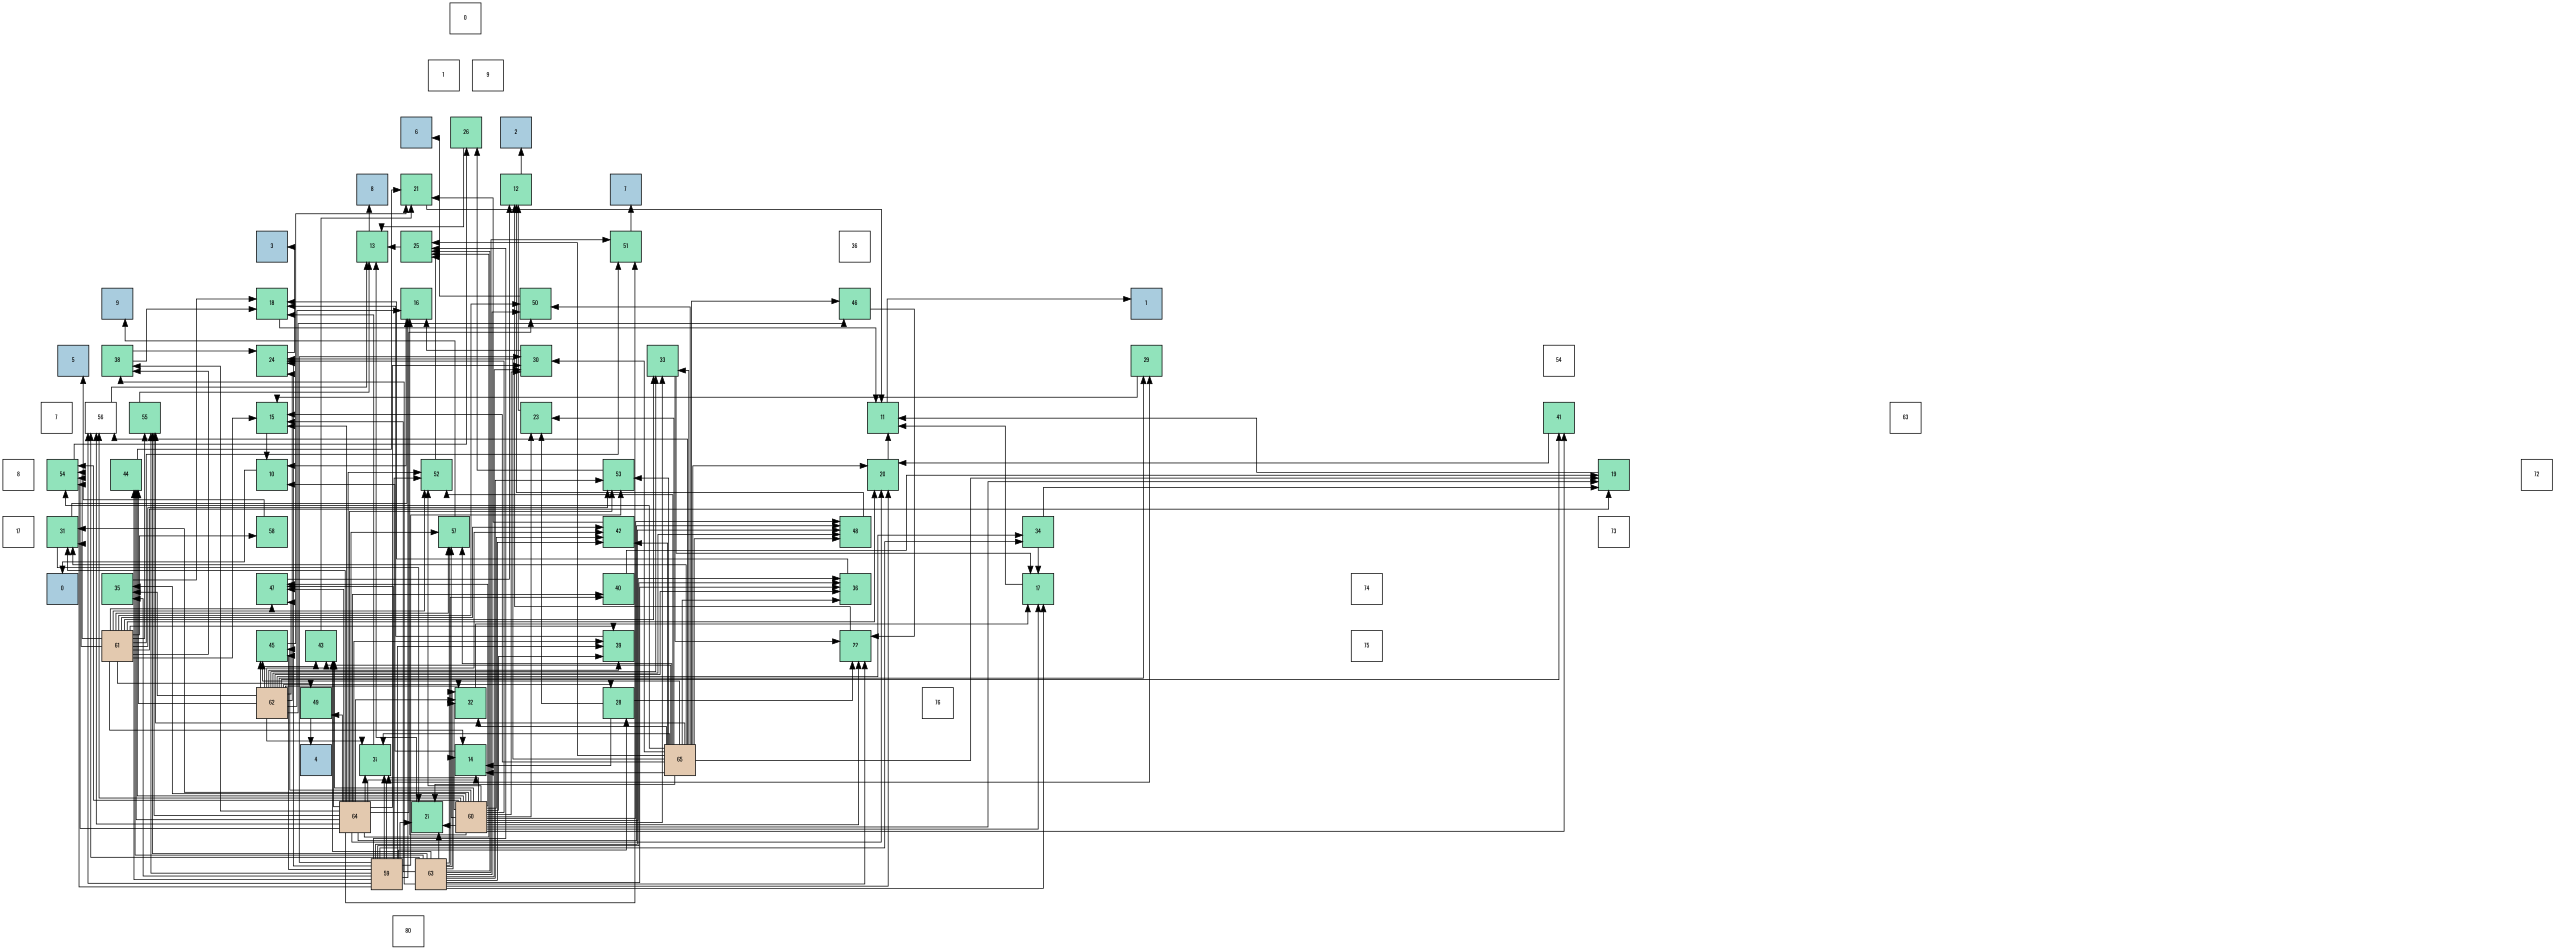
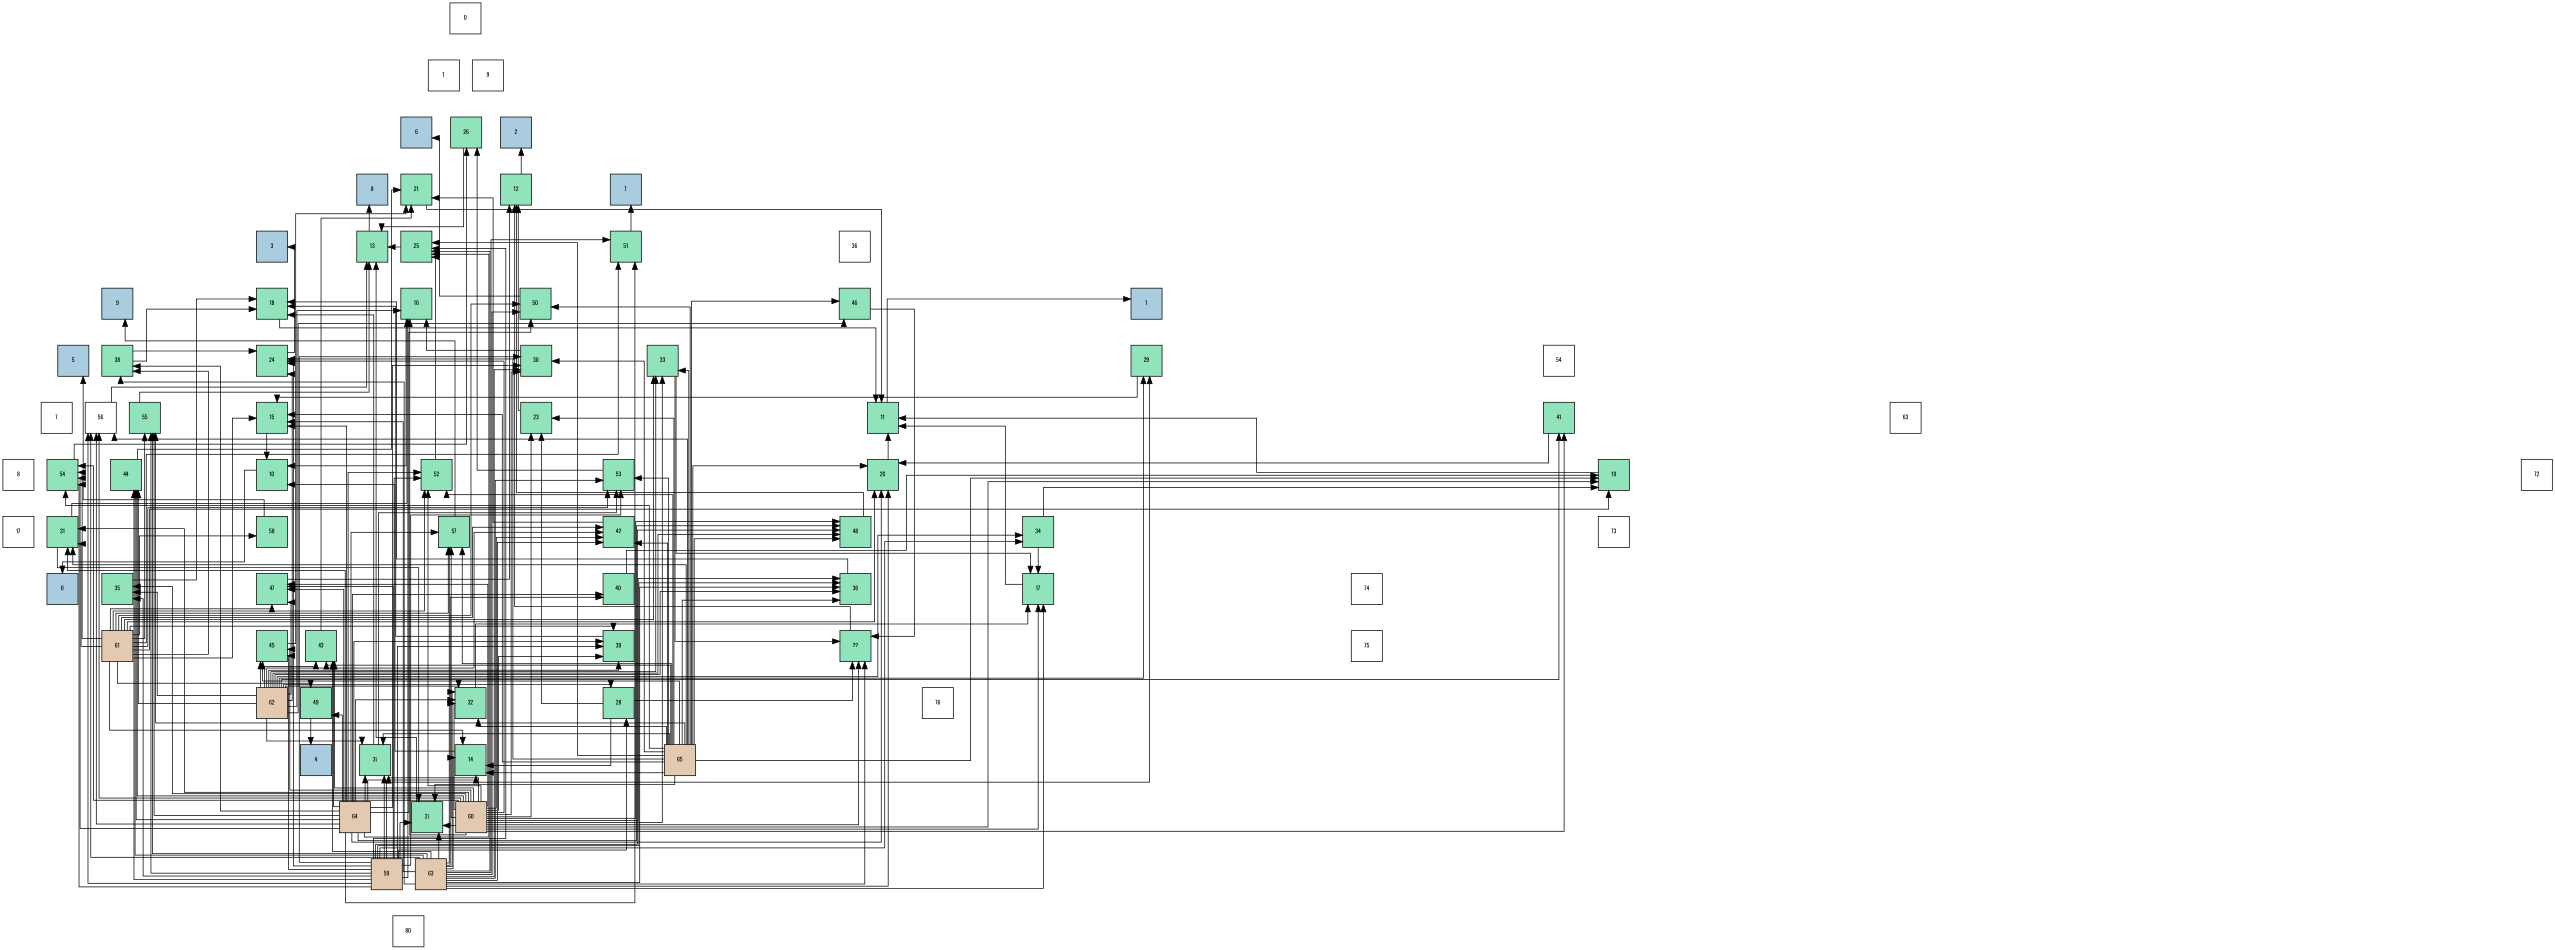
edge "64" -> "53": now "37" -> "53"
